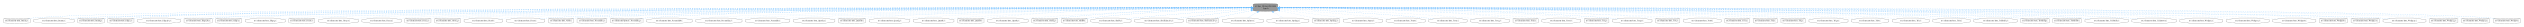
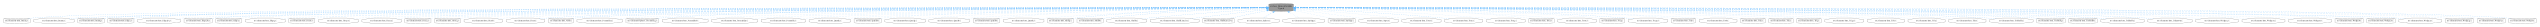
node "src/elements/Ioss_Pyramid13.C": shape cylinder -> octagon
